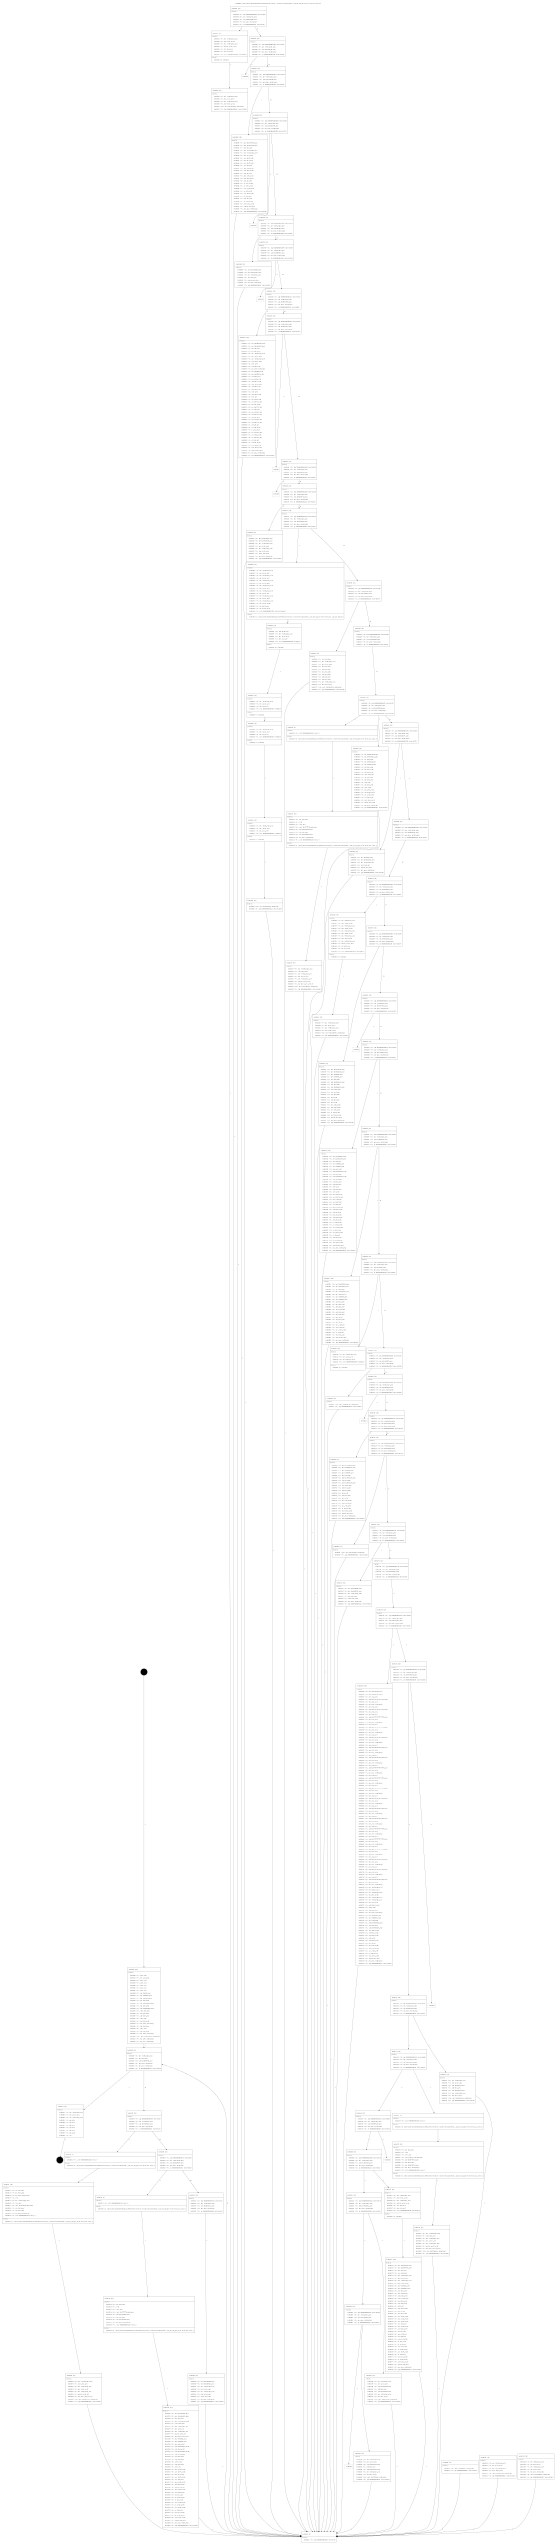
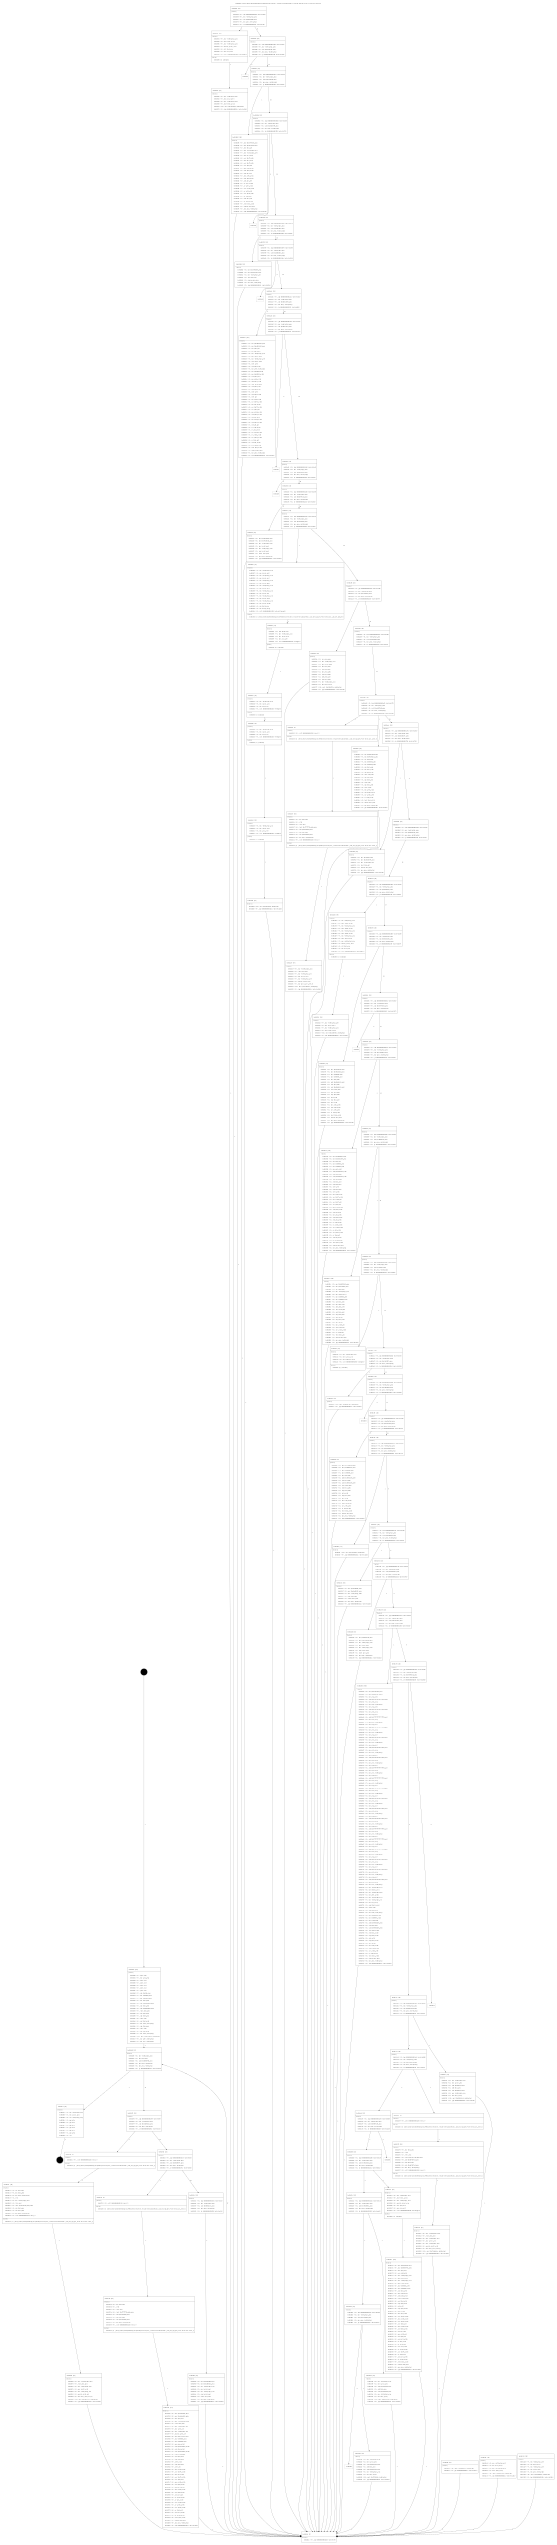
node "0x4021d8 [42]": added
